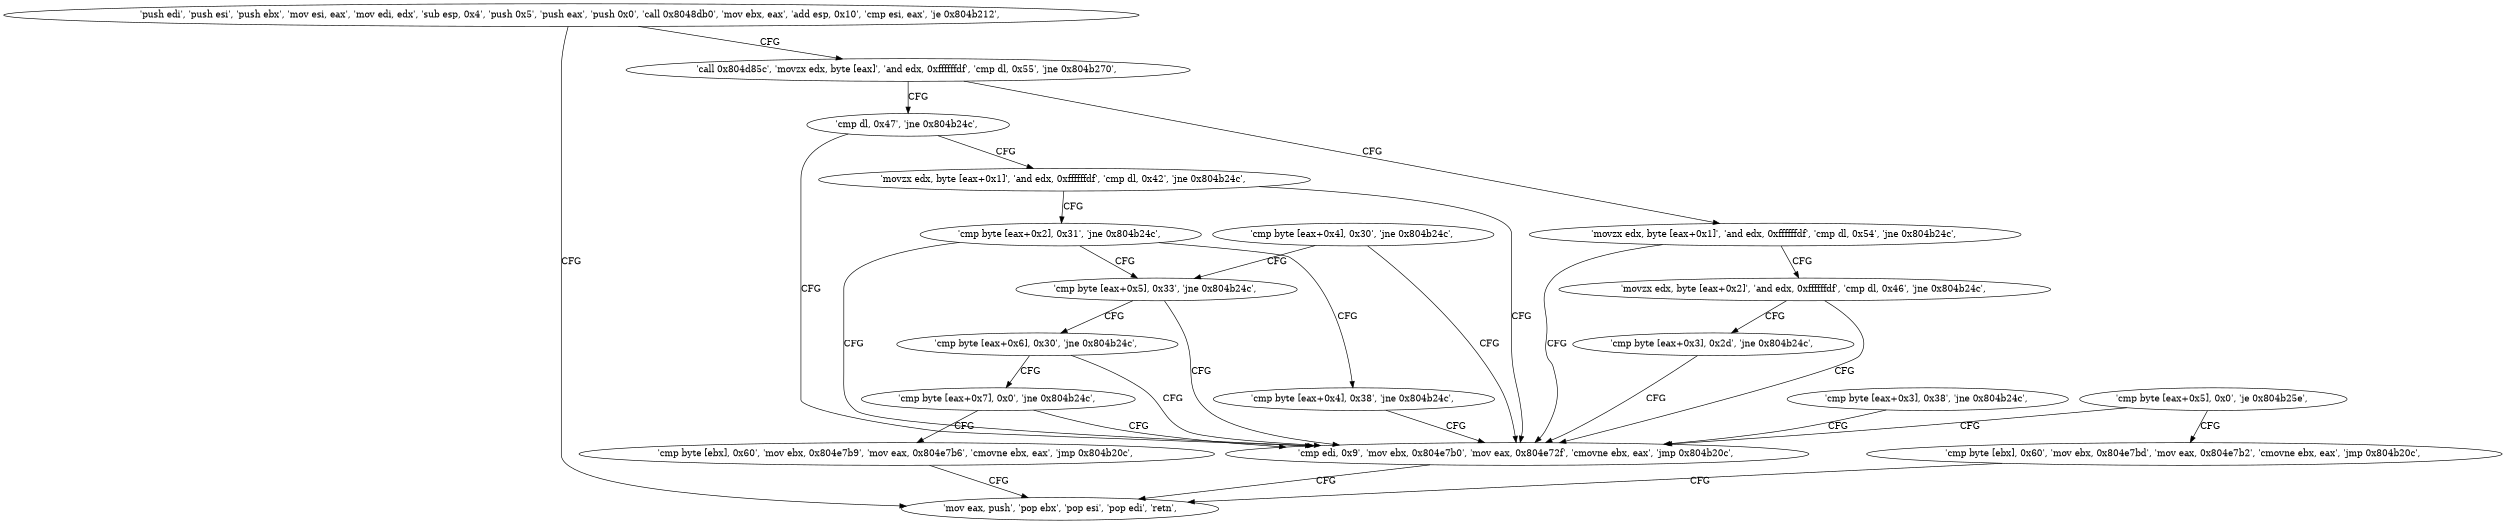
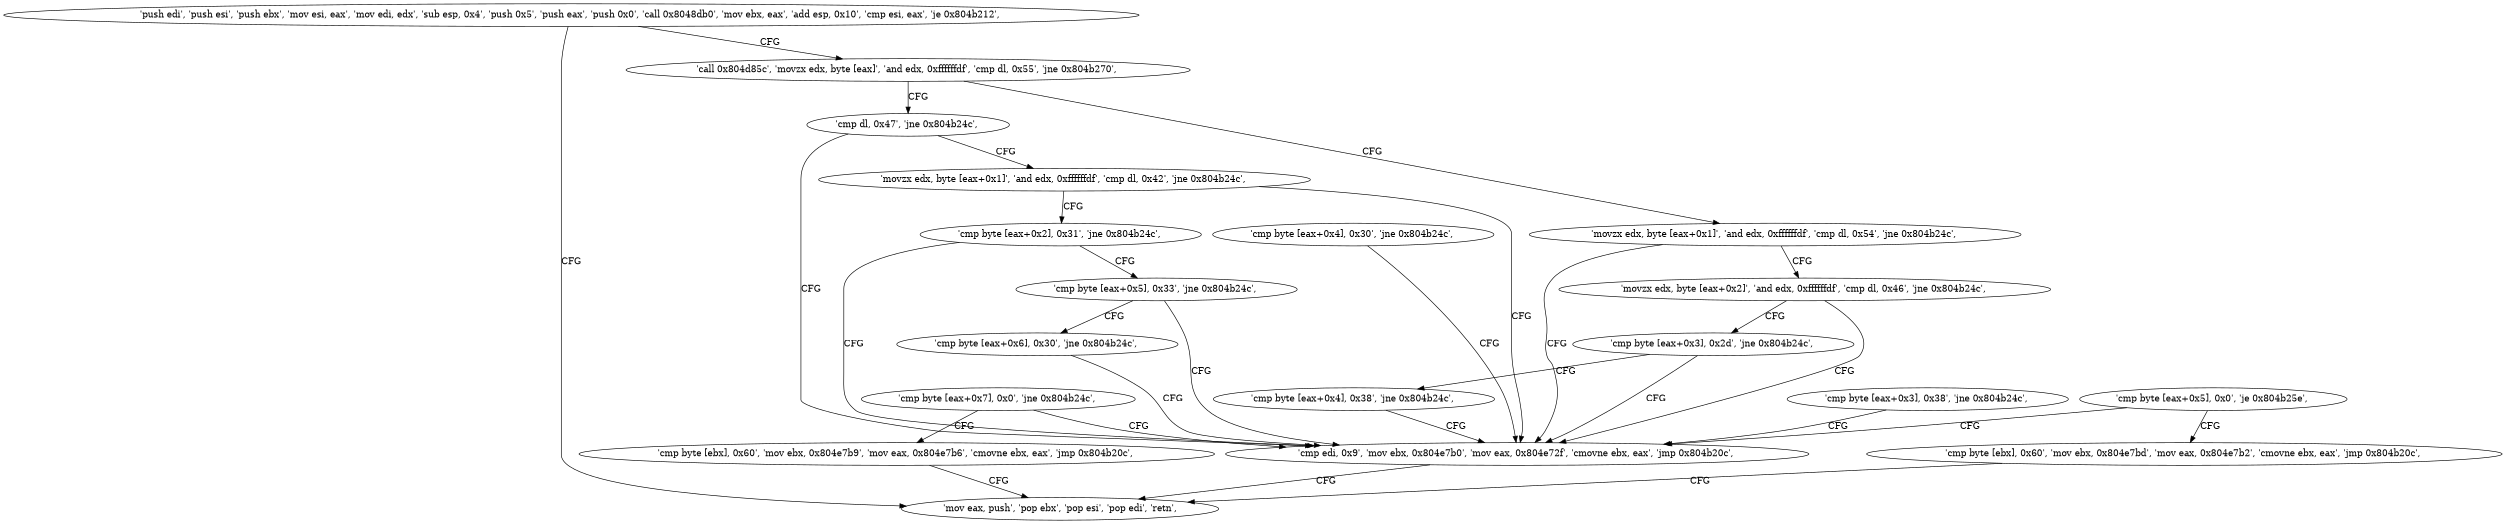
edge "'cmp byte [eax+0x4], 0x30', 'jne 0x804b24c'," -> "'cmp byte [eax+0x5], 0x33', 'jne 0x804b24c',": removed, label "CFG"
edge "'cmp byte [eax+0x2], 0x31', 'jne 0x804b24c'," -> "'cmp byte [eax+0x4], 0x38', 'jne 0x804b24c',": now "'cmp byte [eax+0x3], 0x2d', 'jne 0x804b24c'," -> "'cmp byte [eax+0x4], 0x38', 'jne 0x804b24c',"
edge "'cmp byte [eax+0x6], 0x30', 'jne 0x804b24c'," -> "'cmp byte [eax+0x7], 0x0', 'jne 0x804b24c',": removed, label "CFG"
